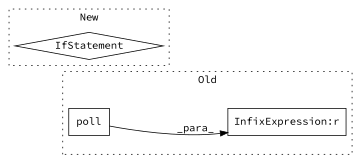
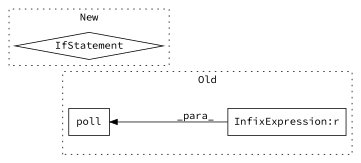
edge "poll" -> "InfixExpression:r": reversed
